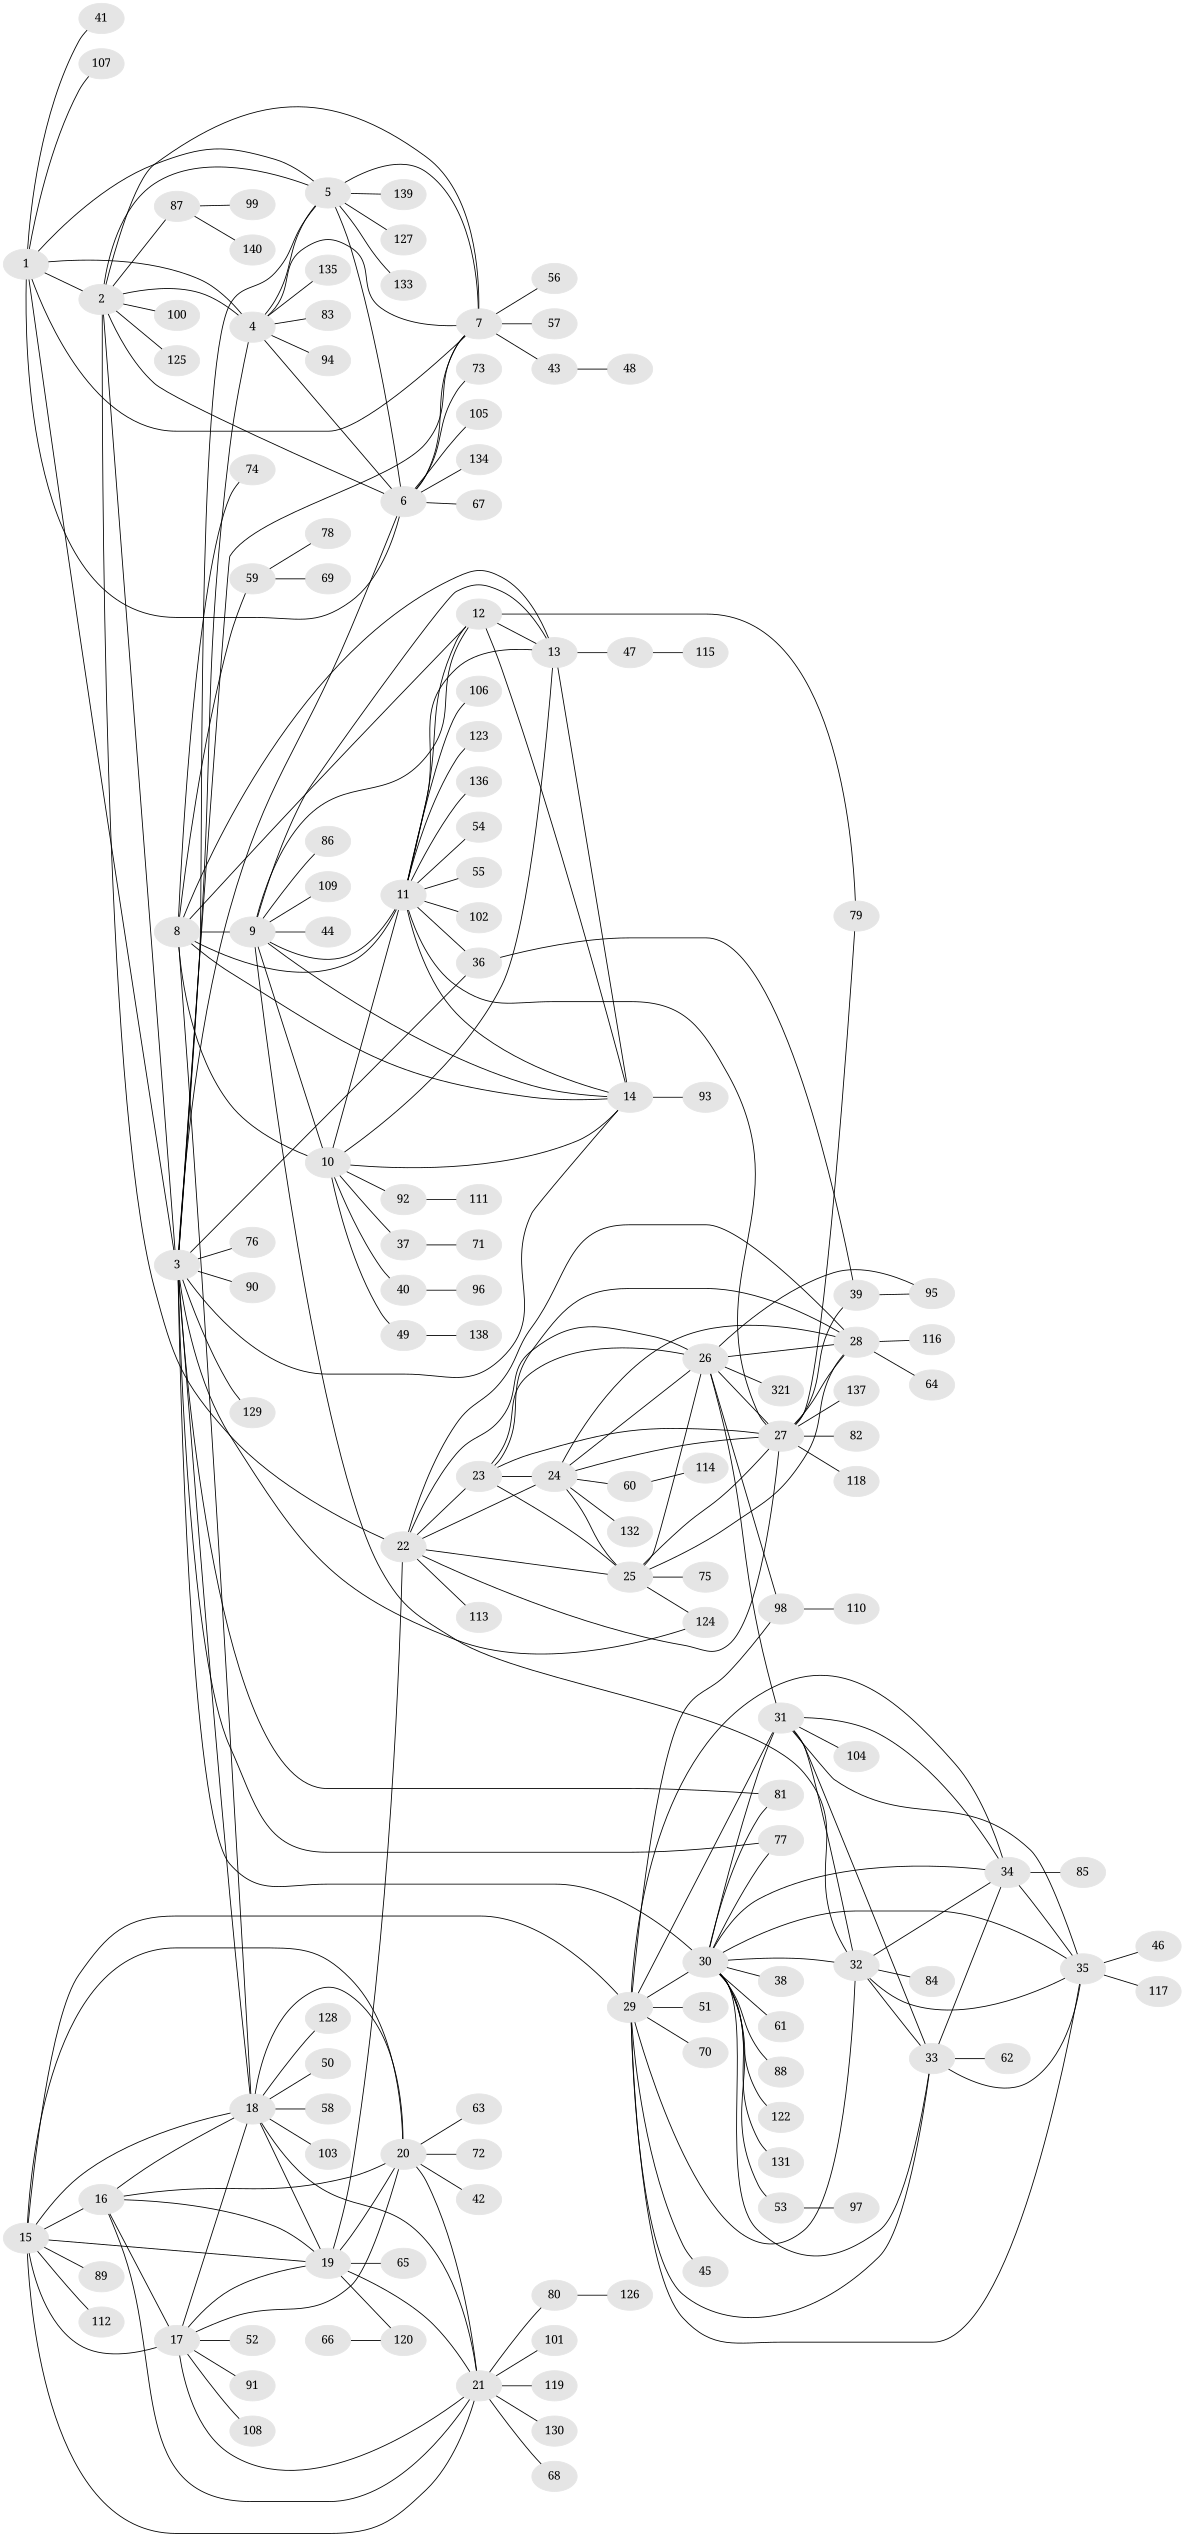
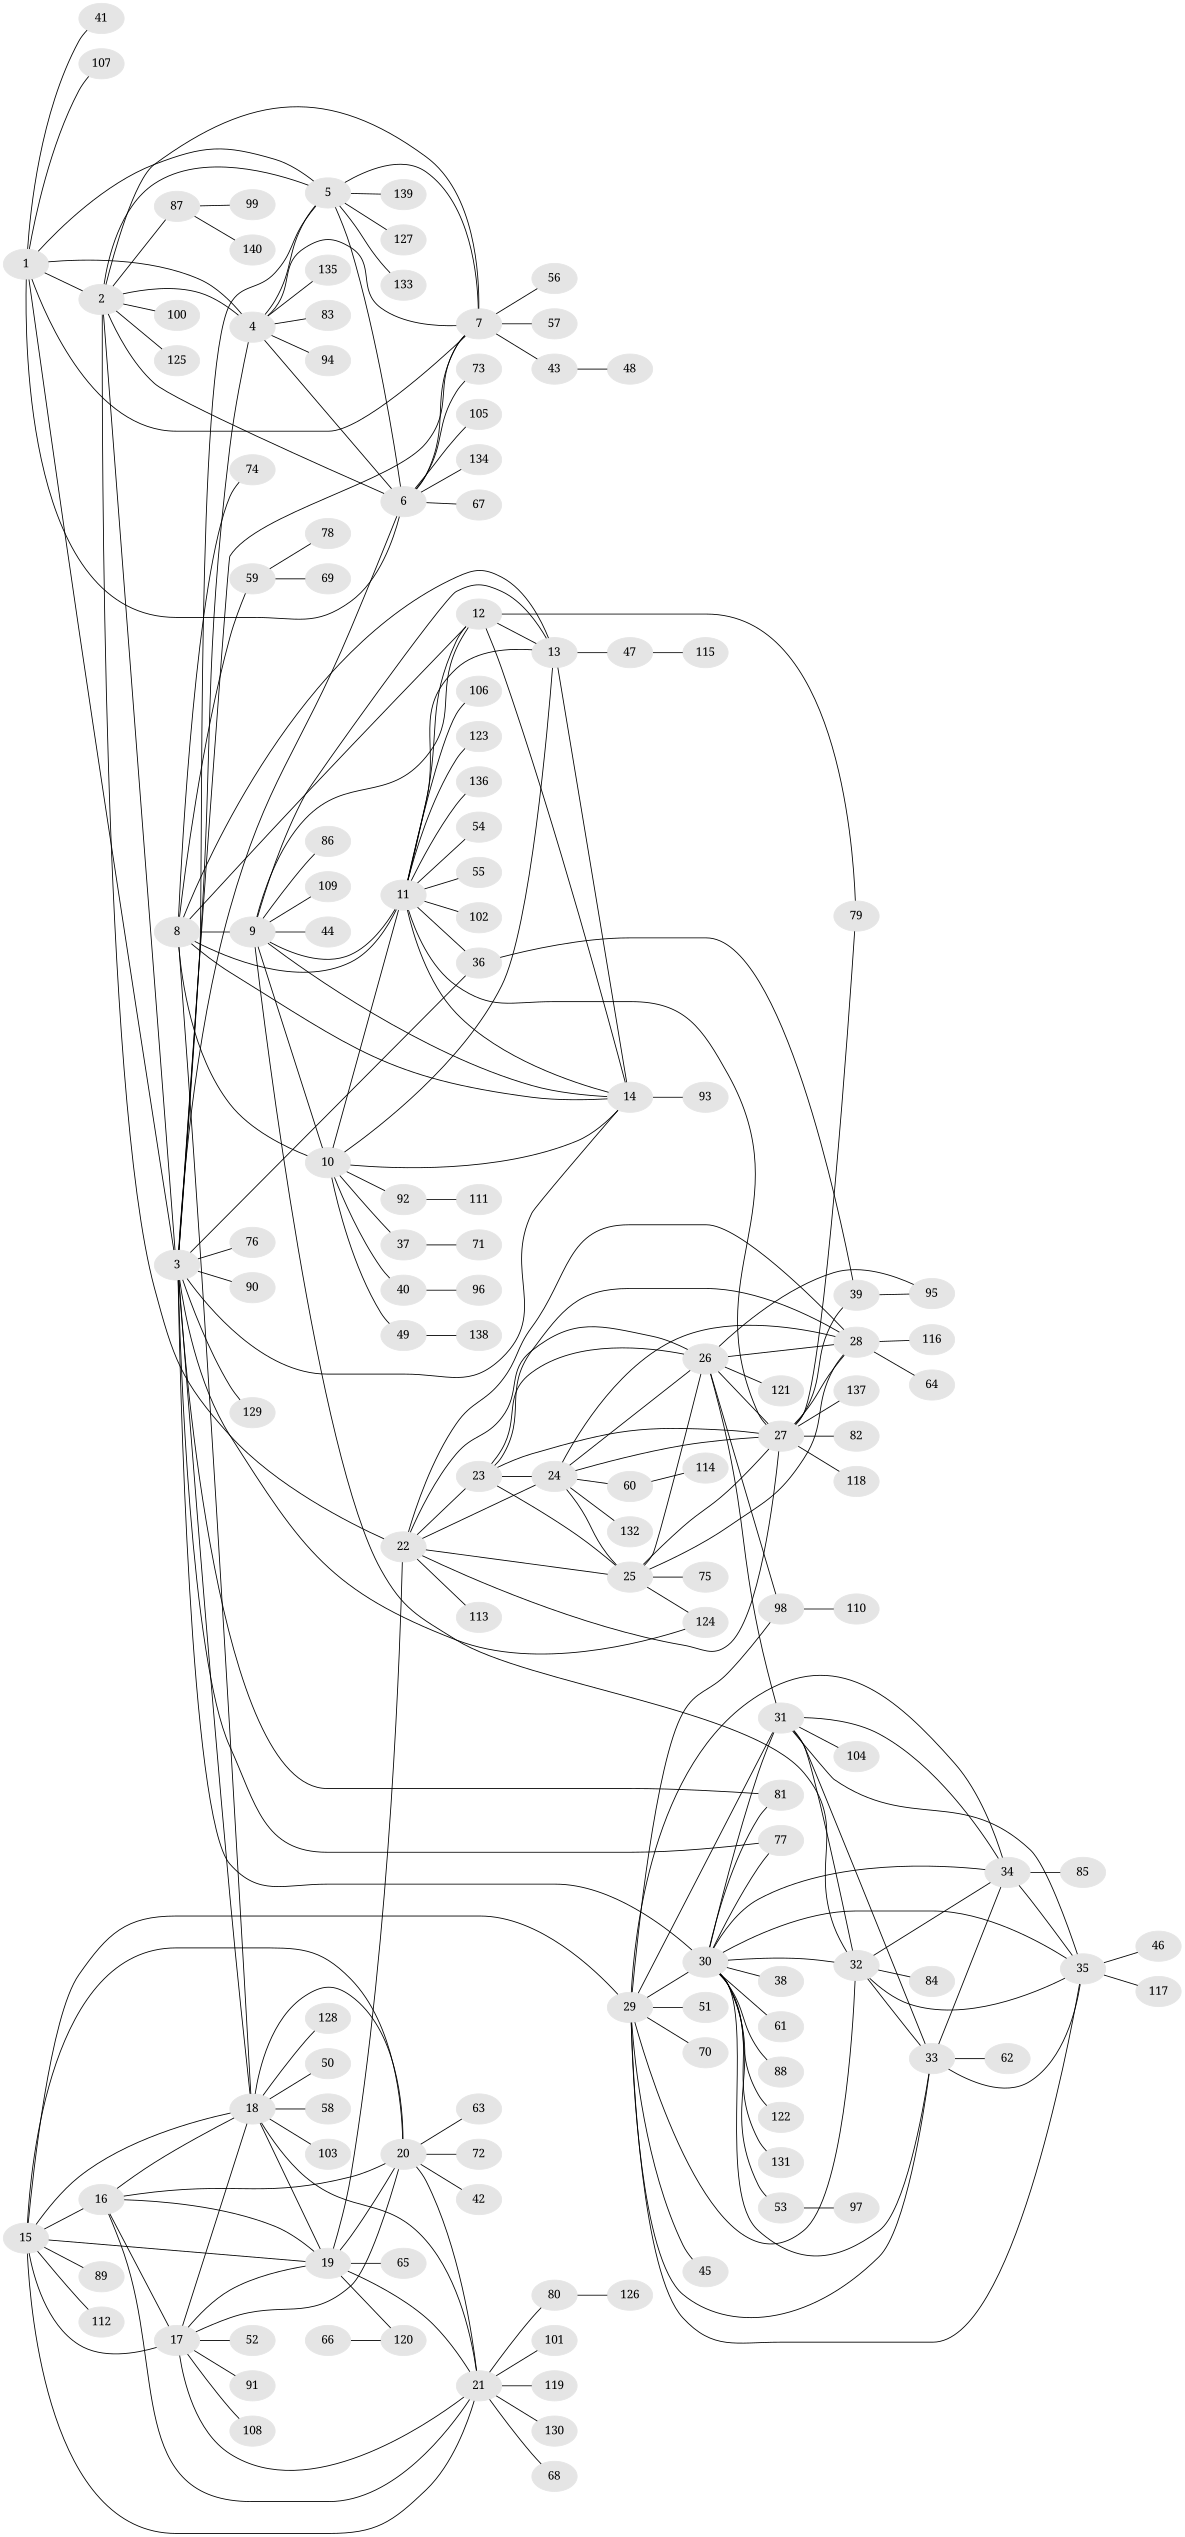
node "321": label "321" -> "121"
